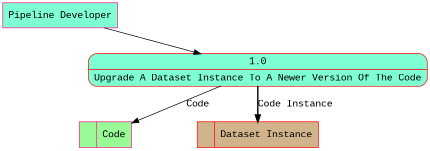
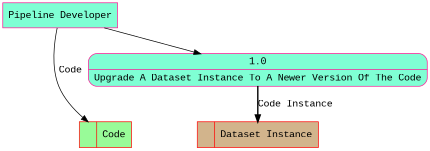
node "1.0": color red -> deeppink
edge "1.0" -> "Code": now "Pipeline Developer" -> "Code"
node "Code": color deeppink -> red
